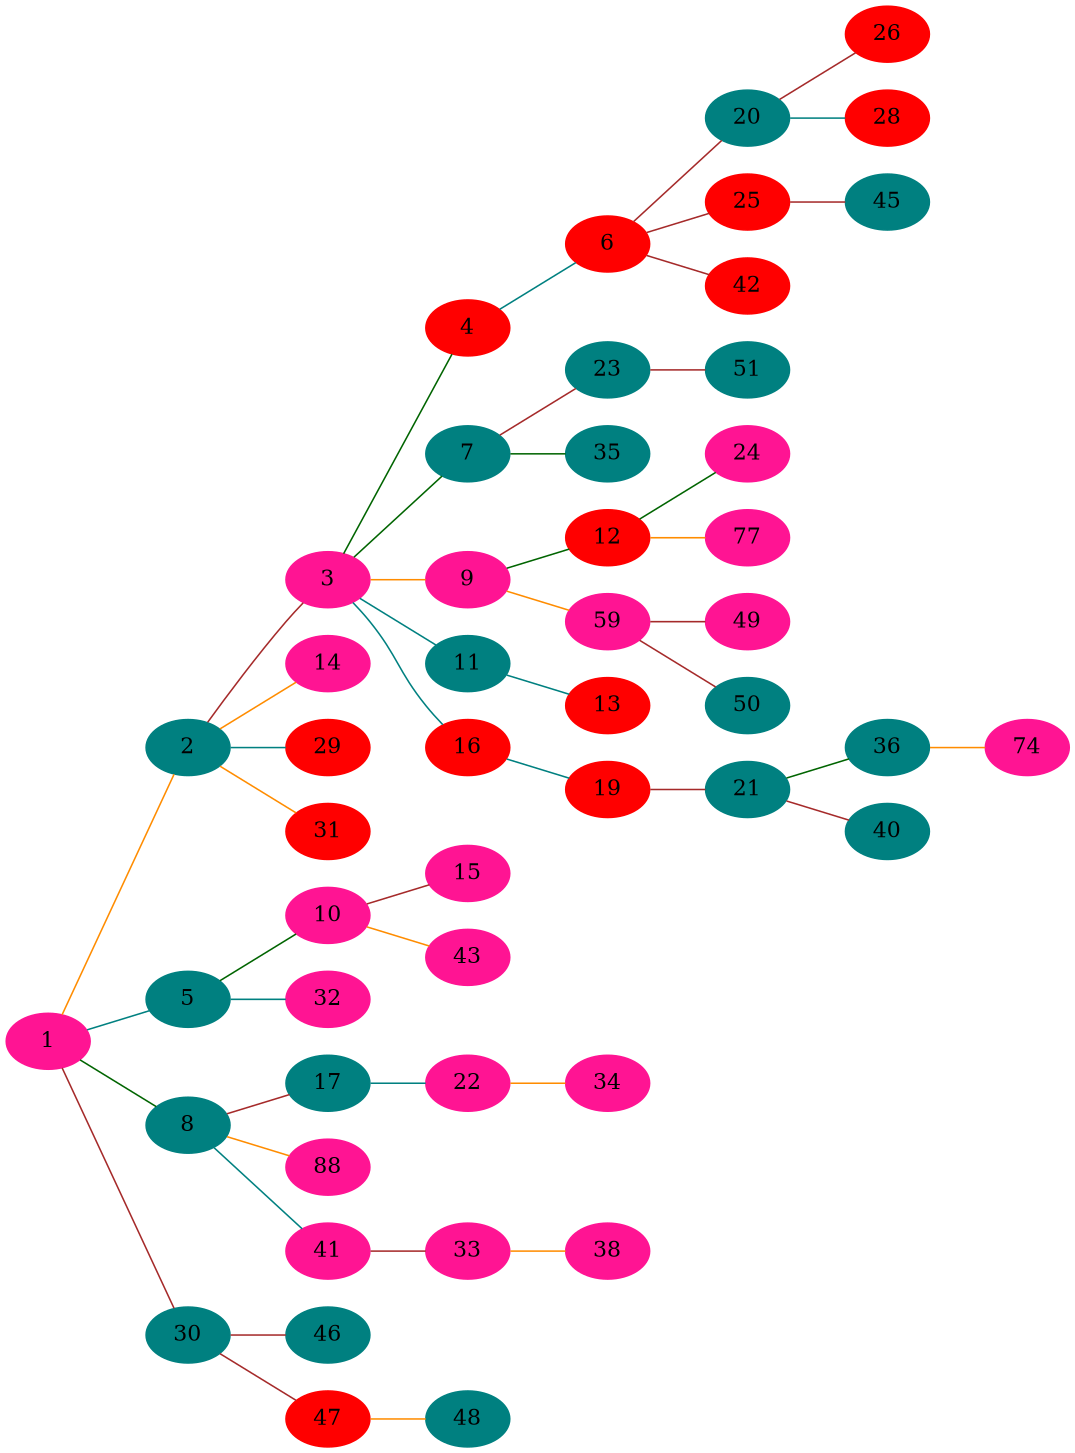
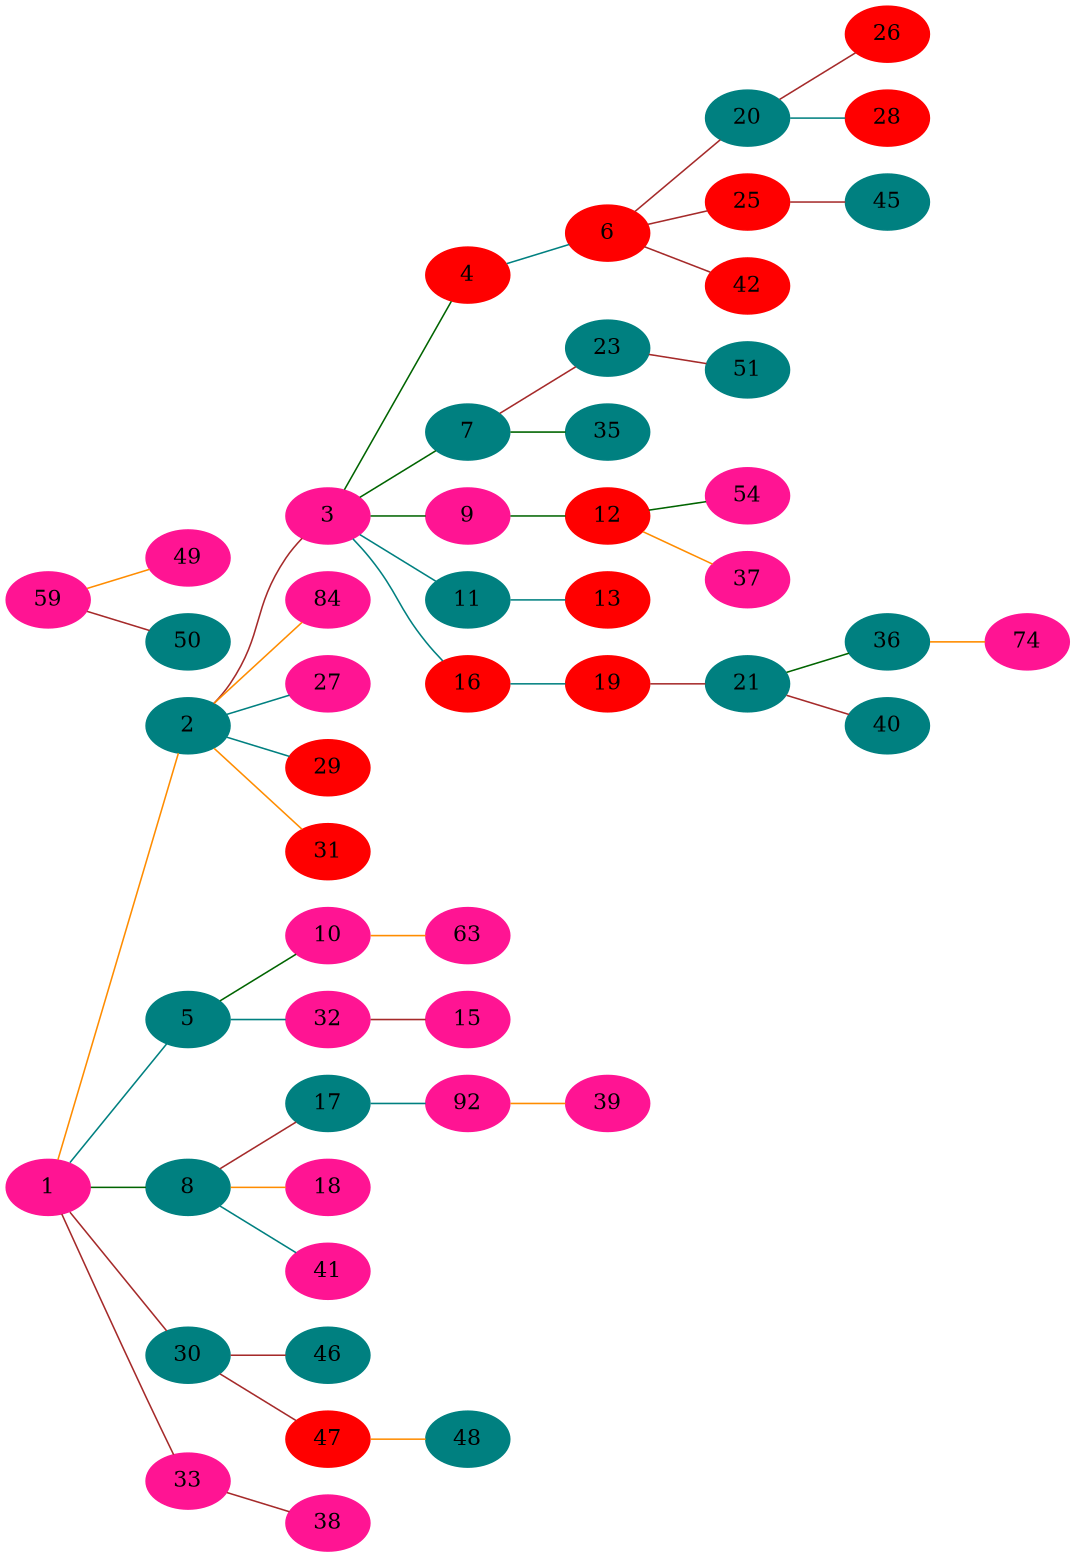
node "24": label "24" -> "54"
node "77": label "77" -> "37"
edge "3" -- "9": color darkorange -> darkgreen
edge "9" -- "59": removed
edge "59" -- "49": color brown -> darkorange
node "14": label "14" -> "84"
node "27": added
edge "15" -- "10": now "15" -- "32"
node "43": label "43" -> "63"
node "22": label "22" -> "92"
node "34": label "34" -> "39"
node "88": label "88" -> "18"
edge "41" -- "33": now "1" -- "33"
edge "33" -- "38": color darkorange -> brown
